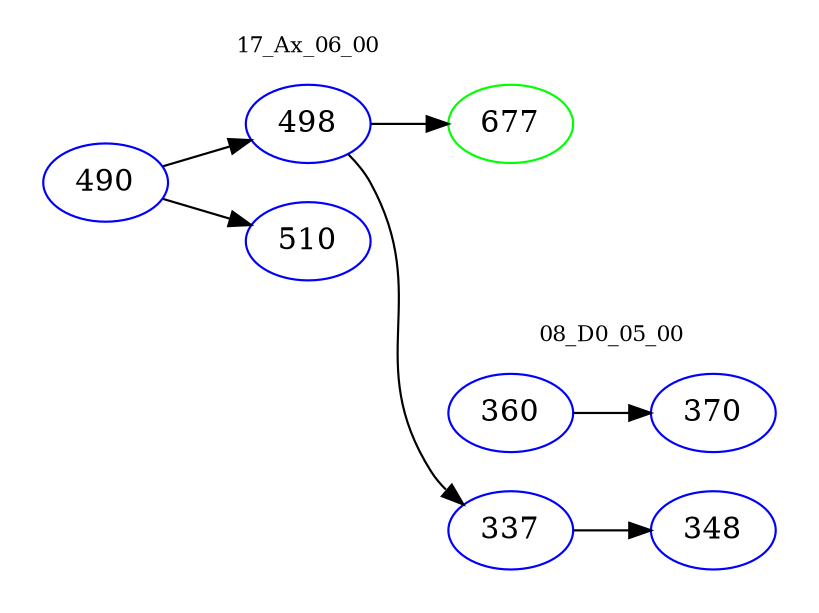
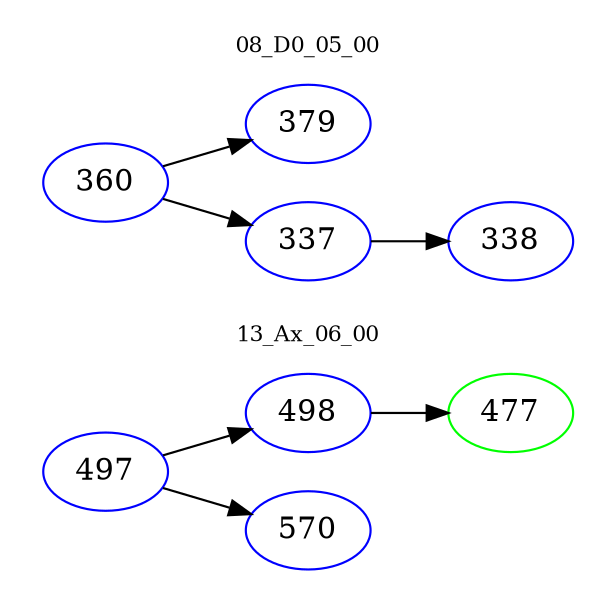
cluster "17_Ax_06_00": label "17_Ax_06_00" -> "13_Ax_06_00"
node "677": label "677" -> "477"
node "490": label "490" -> "497"
node "510": label "510" -> "570"
edge "498" -> "337": now "360" -> "337"
node "370": label "370" -> "379"
node "348": label "348" -> "338"
